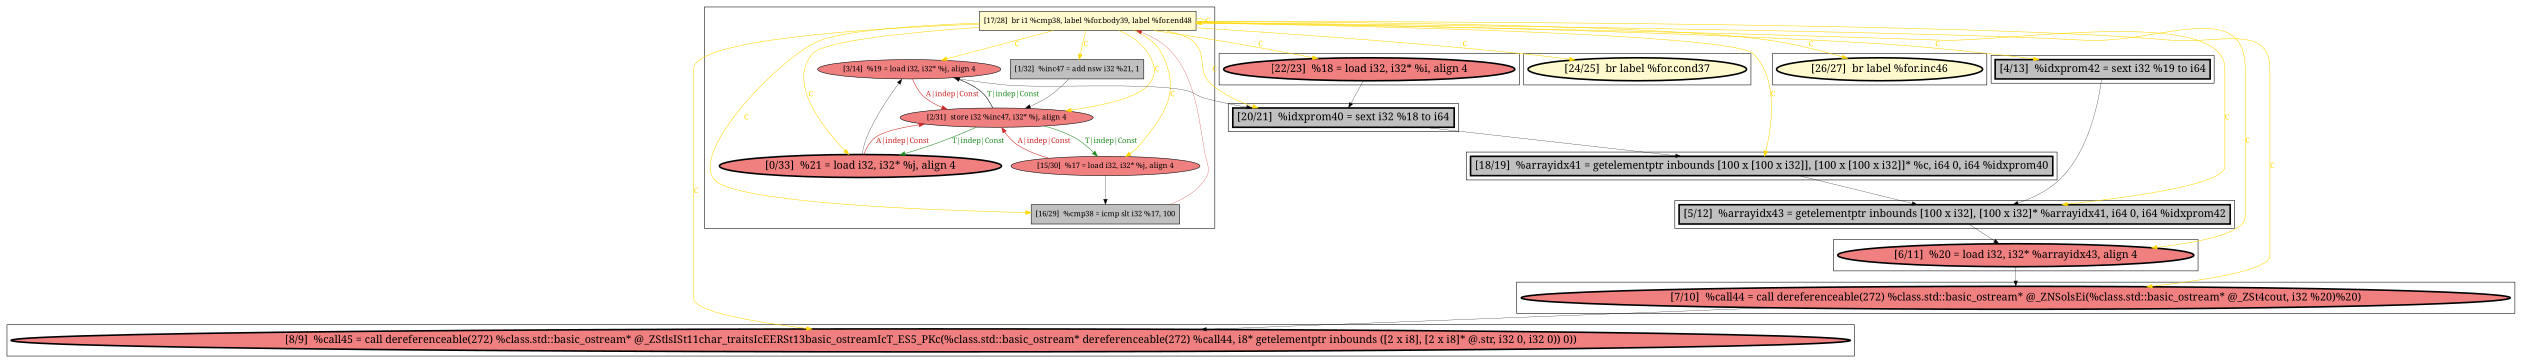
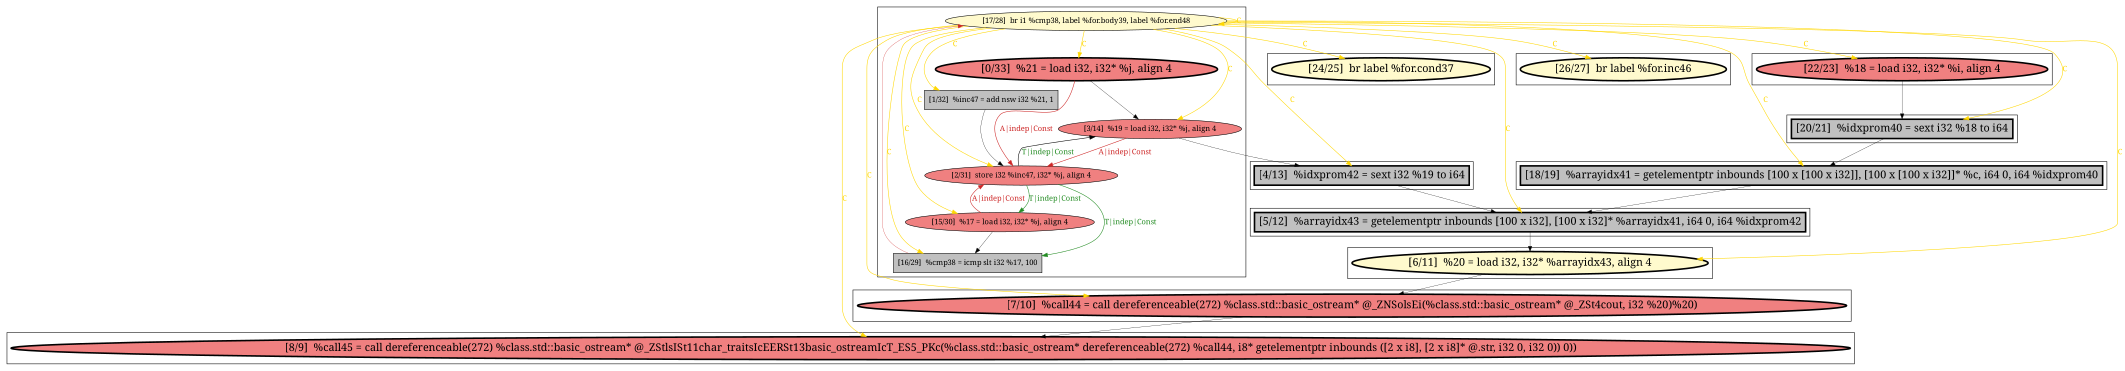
node "[17/28]  br i1 %cmp38, label %for.body39, label %for.end48": shape box -> ellipse
edge "[3/14]  %19 = load i32, i32* %j, align 4" -> "[20/21]  %idxprom40 = sext i32 %18 to i64": now "[3/14]  %19 = load i32, i32* %j, align 4" -> "[4/13]  %idxprom42 = sext i32 %19 to i64"
edge "[2/31]  store i32 %inc47, i32* %j, align 4" -> "[0/33]  %21 = load i32, i32* %j, align 4": now "[2/31]  store i32 %inc47, i32* %j, align 4" -> "[16/29]  %cmp38 = icmp slt i32 %17, 100"
node "[6/11]  %20 = load i32, i32* %arrayidx43, align 4": fillcolor lightcoral -> lemonchiffon
